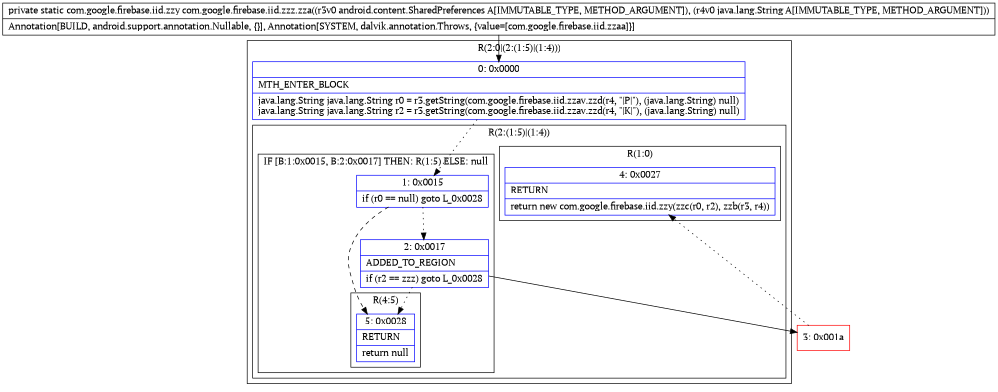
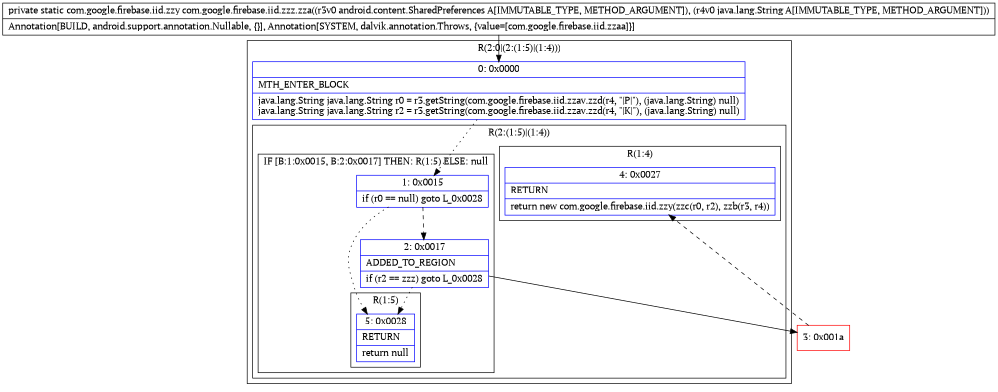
cluster "R(1:0)": label "R(1:0)" -> "R(1:4)"
edge "1: 0x0015" -> "2: 0x0017": style dotted -> dashed
edge "1: 0x0015" -> "5: 0x0028": style dashed -> dotted
edge "3: 0x001a" -> "4: 0x0027": style dotted -> dashed
cluster "R(4:5)": label "R(4:5)" -> "R(1:5)"
